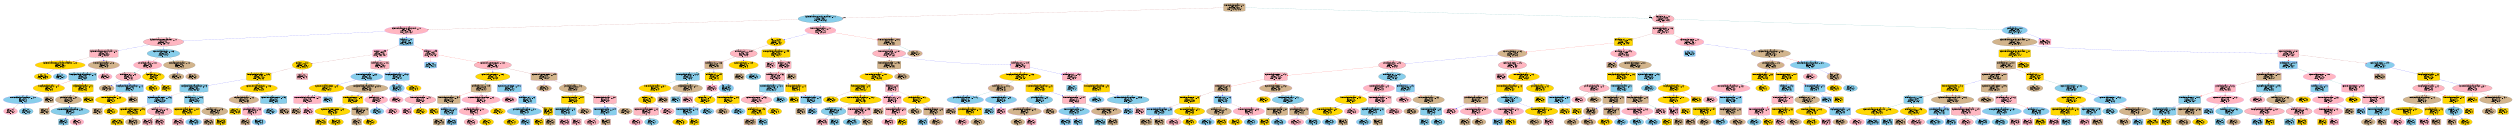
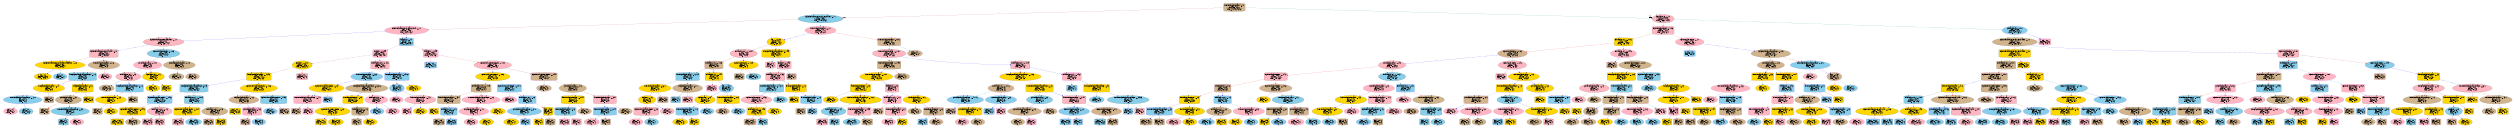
node "gini = 0.0 samples = 210 value = [210, 0]": fillcolor tan -> skyblue
